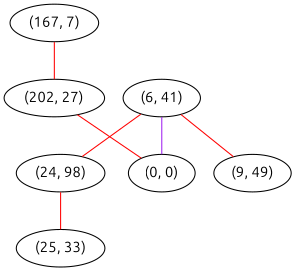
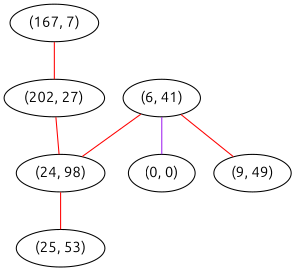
edge "(202, 27)" -- "(0, 0)": now "(202, 27)" -- "(24, 98)"
node "(25, 33)": label "(25, 33)" -> "(25, 53)"
